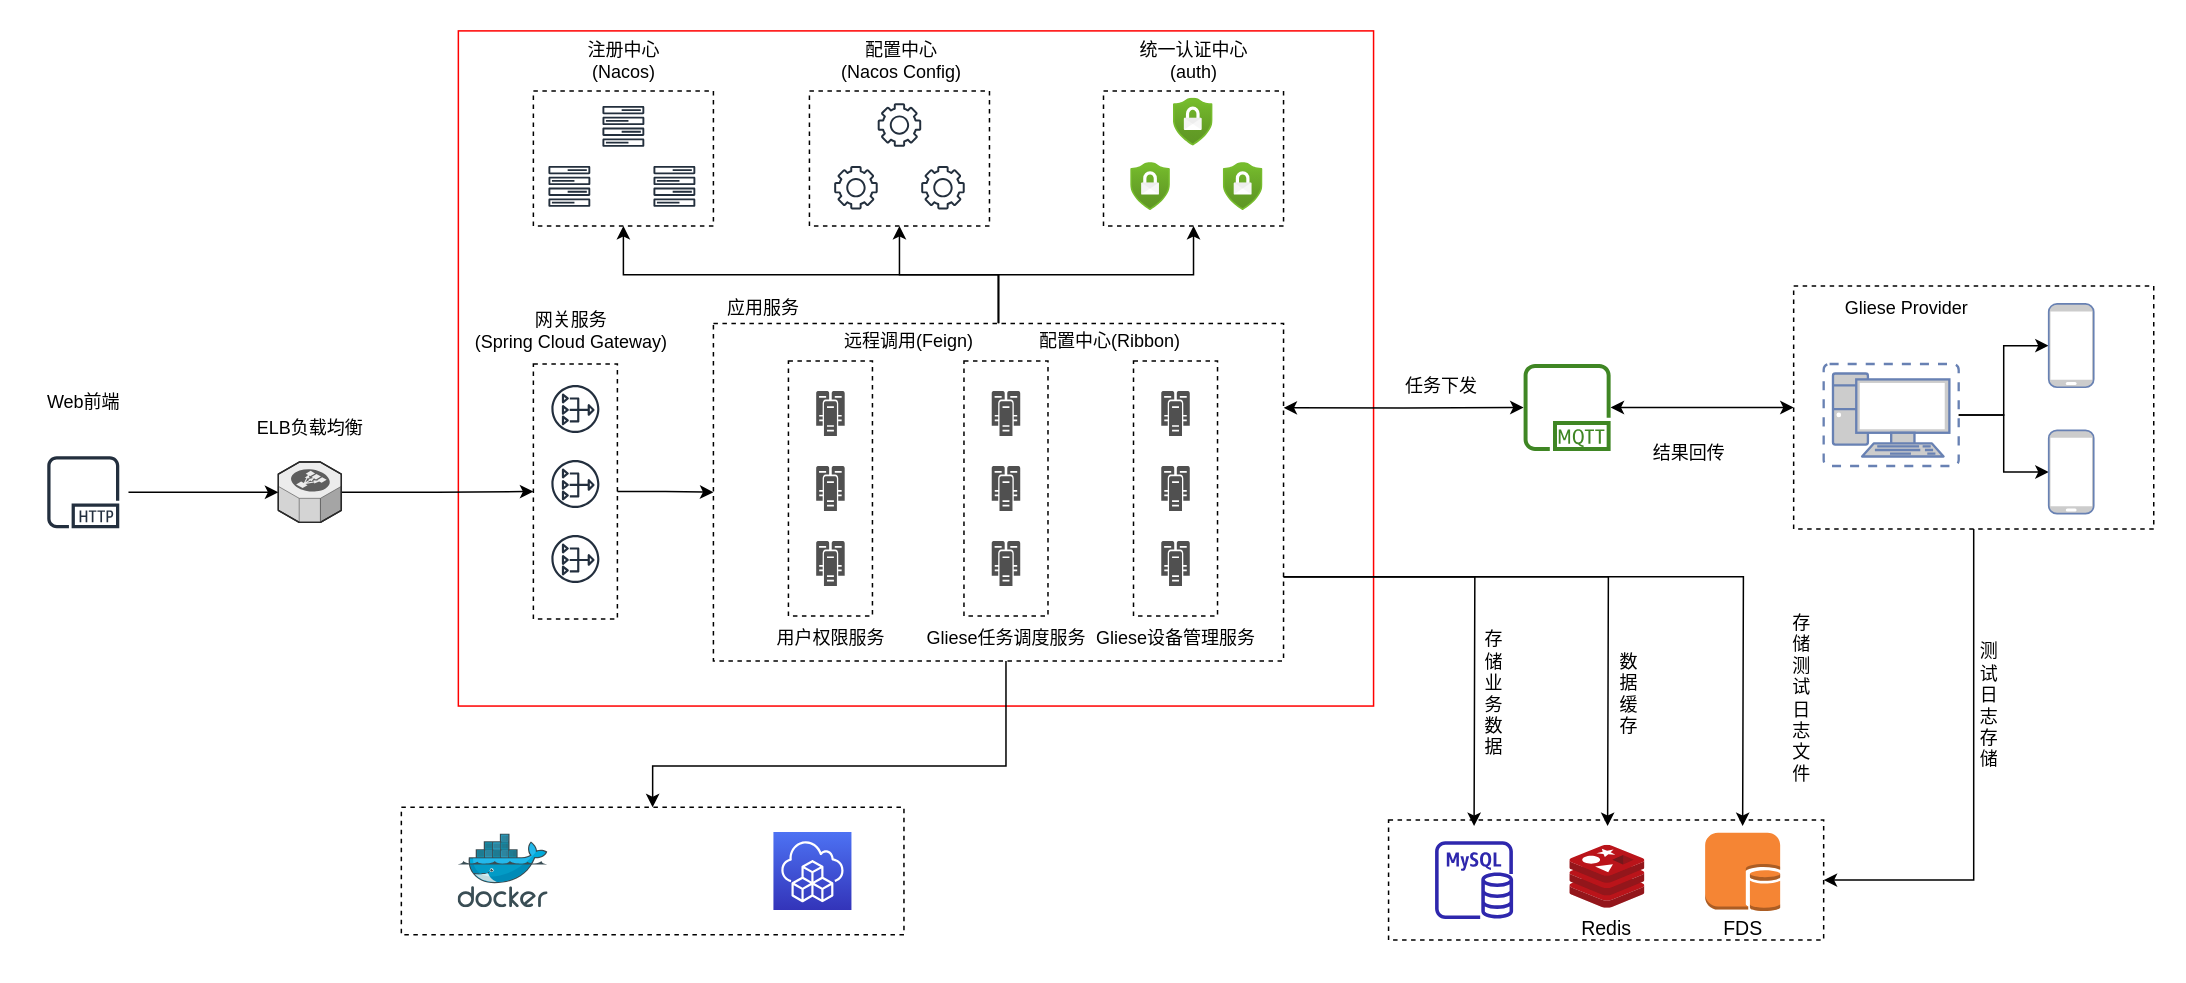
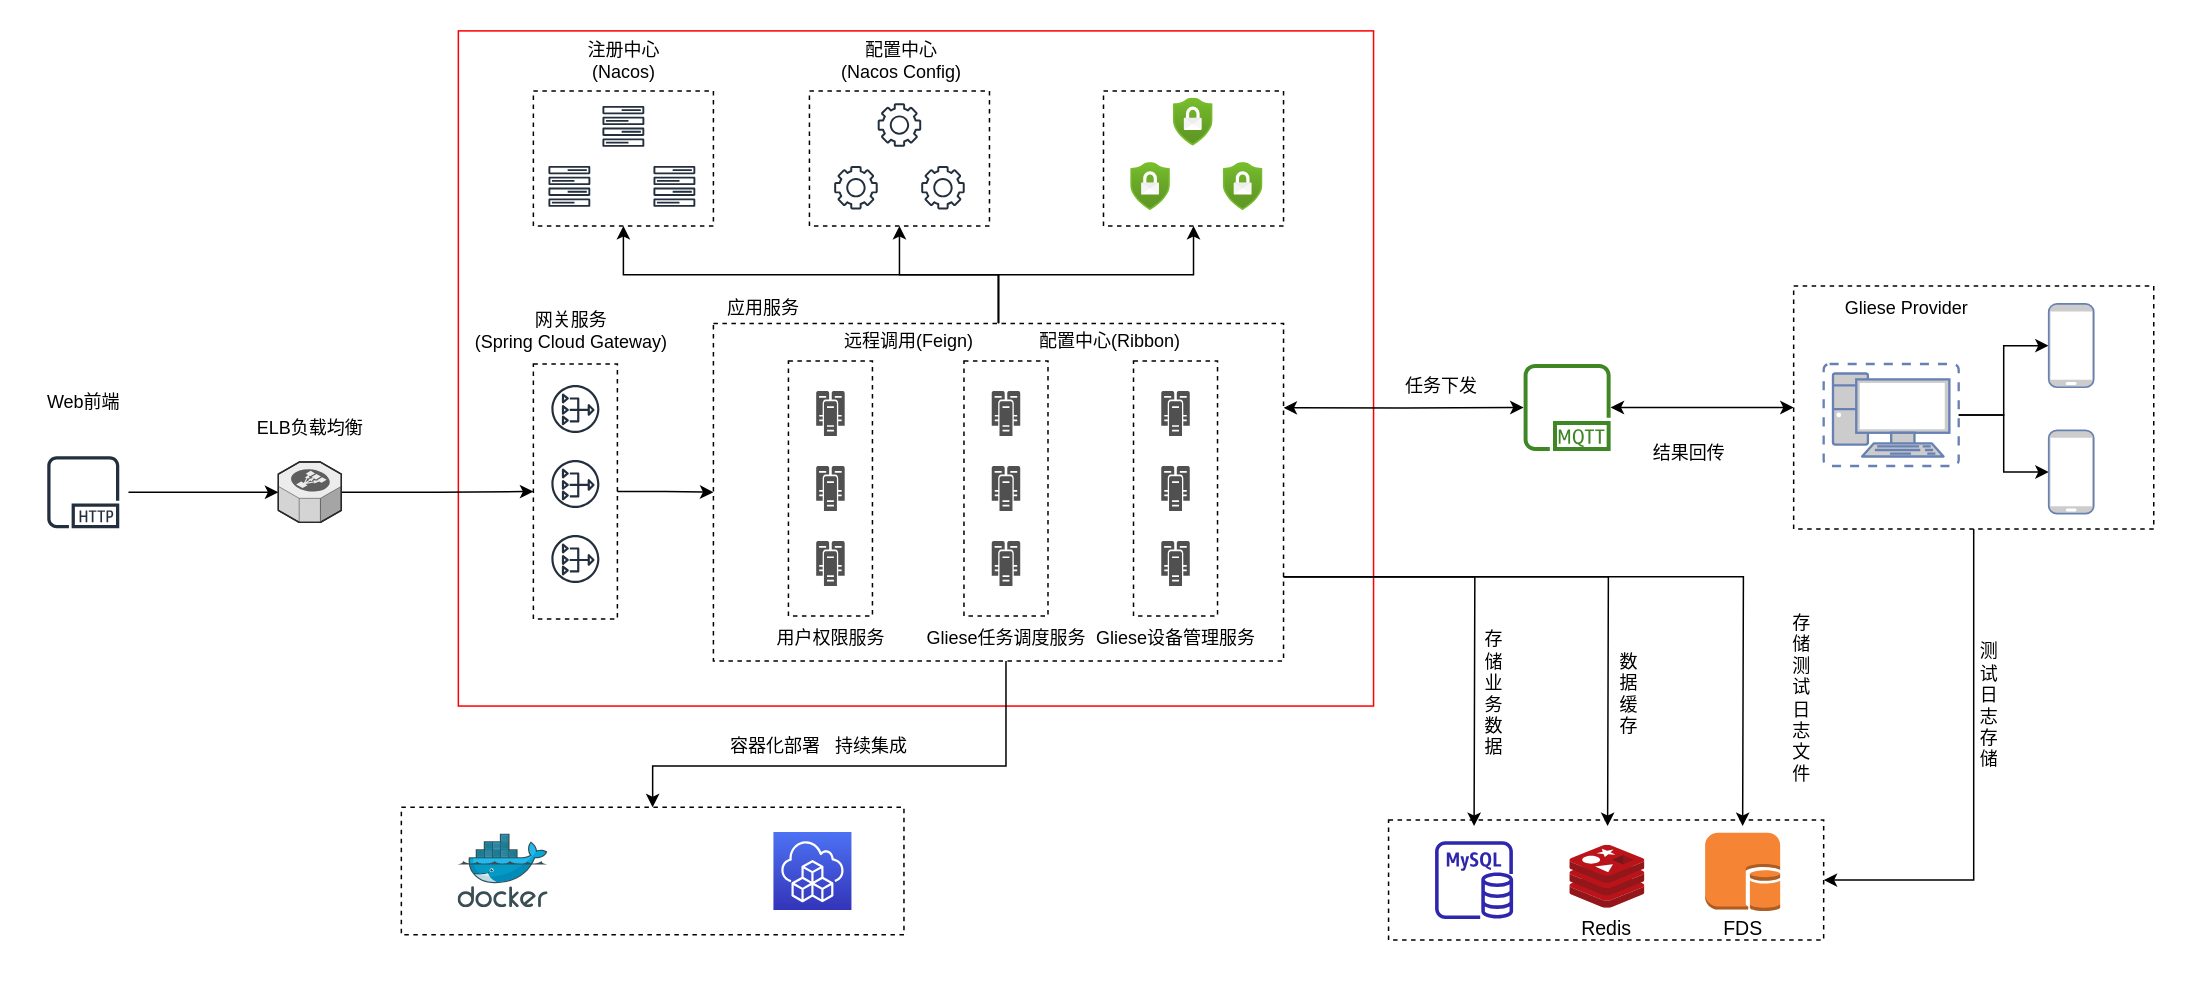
node "统一认证中心 (auth)": removed
node "容器化部署 持续集成": added
